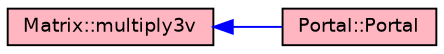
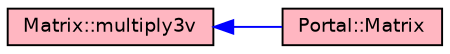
node "Portal::Portal": label "Portal::Portal" -> "Portal::Matrix"
